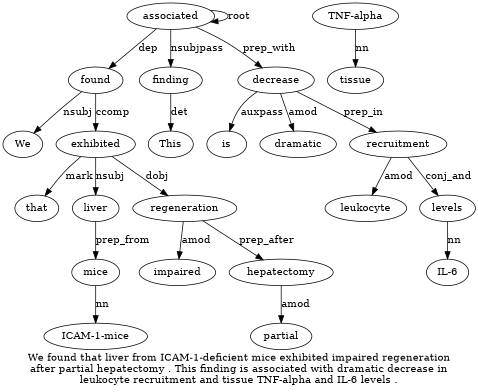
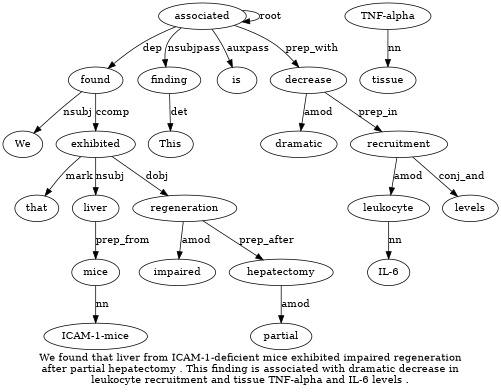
edge "decrease" -> "is": now "associated" -> "is"
edge "levels" -> "IL-6": now "leukocyte" -> "IL-6"
